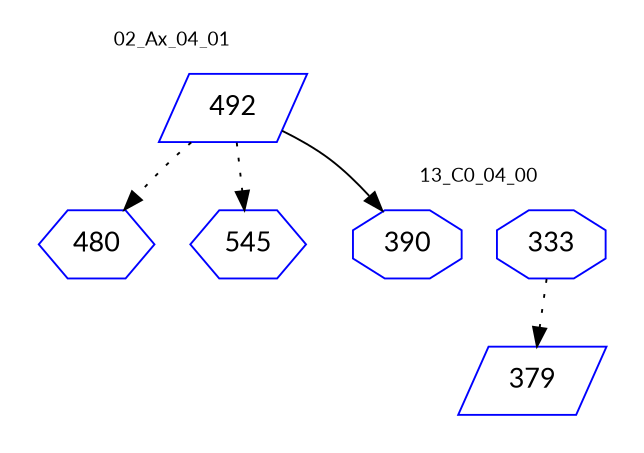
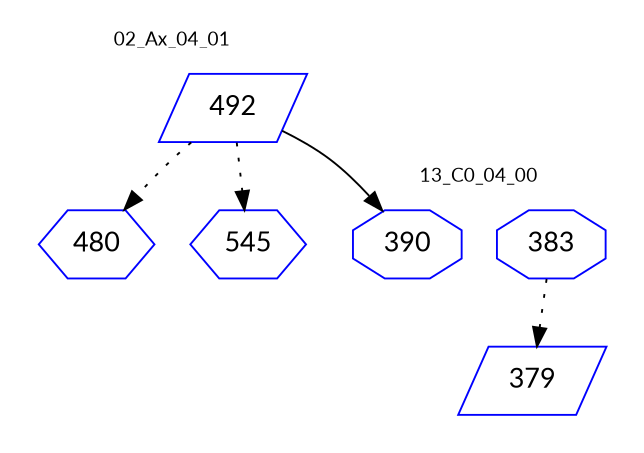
node "333": label "333" -> "383"
